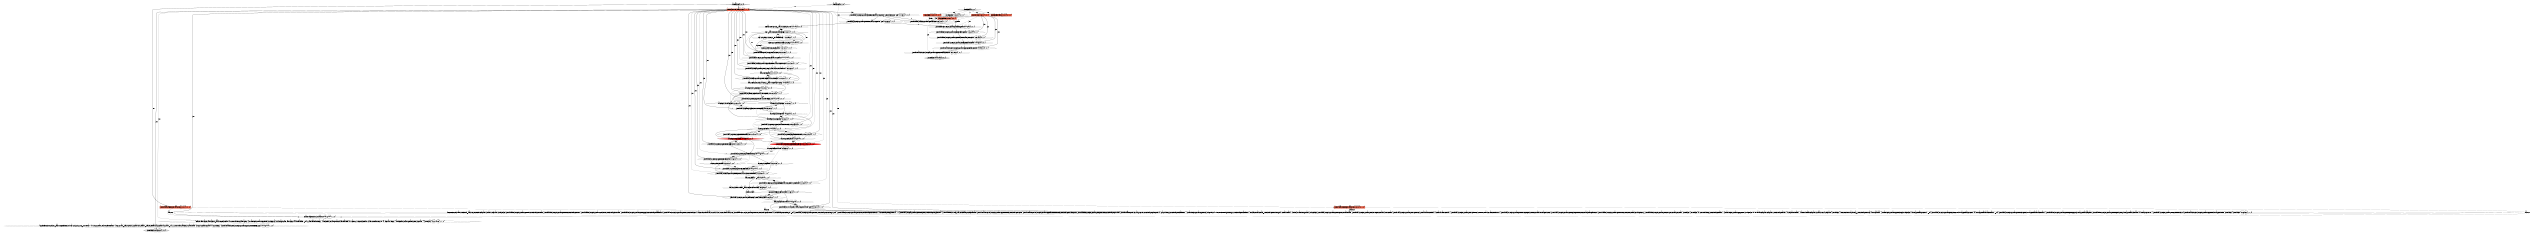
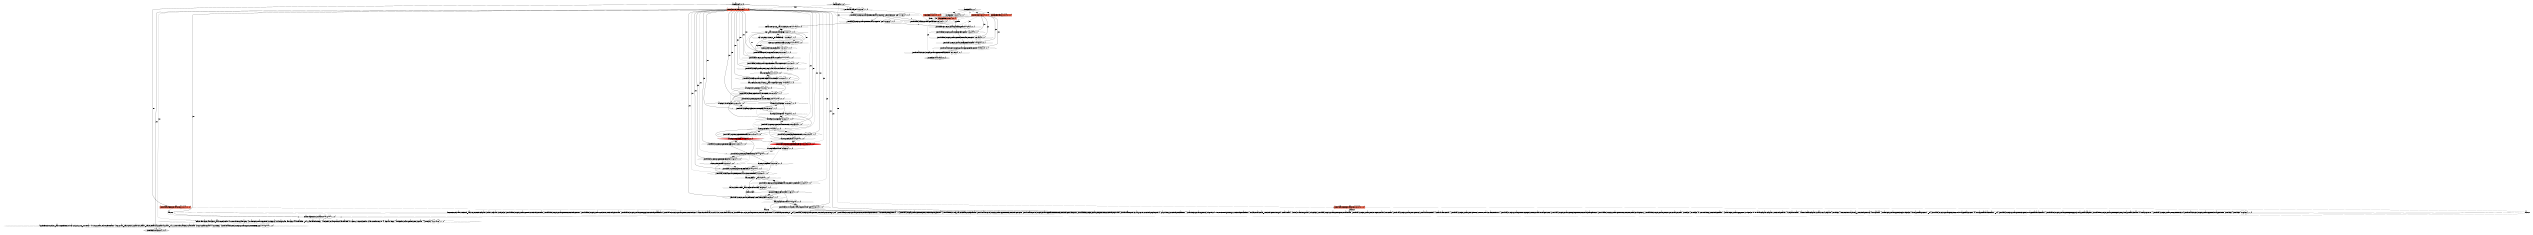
edge "saveDataSource['0', '1', '0']" -> "@NotNull JsonWriter json@@@2@@@['1', '1', '0']": label "true" -> "origin"
node "json.name(dataSource.getId())@@@3@@@['1', '1', '0']": added
